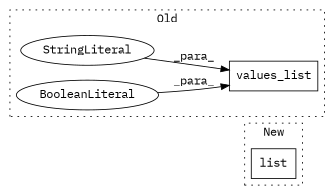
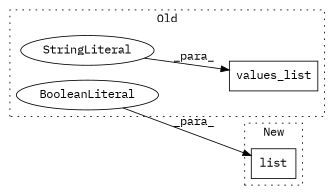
edge "BooleanLiteral" -> "values_list": now "BooleanLiteral" -> "list"
